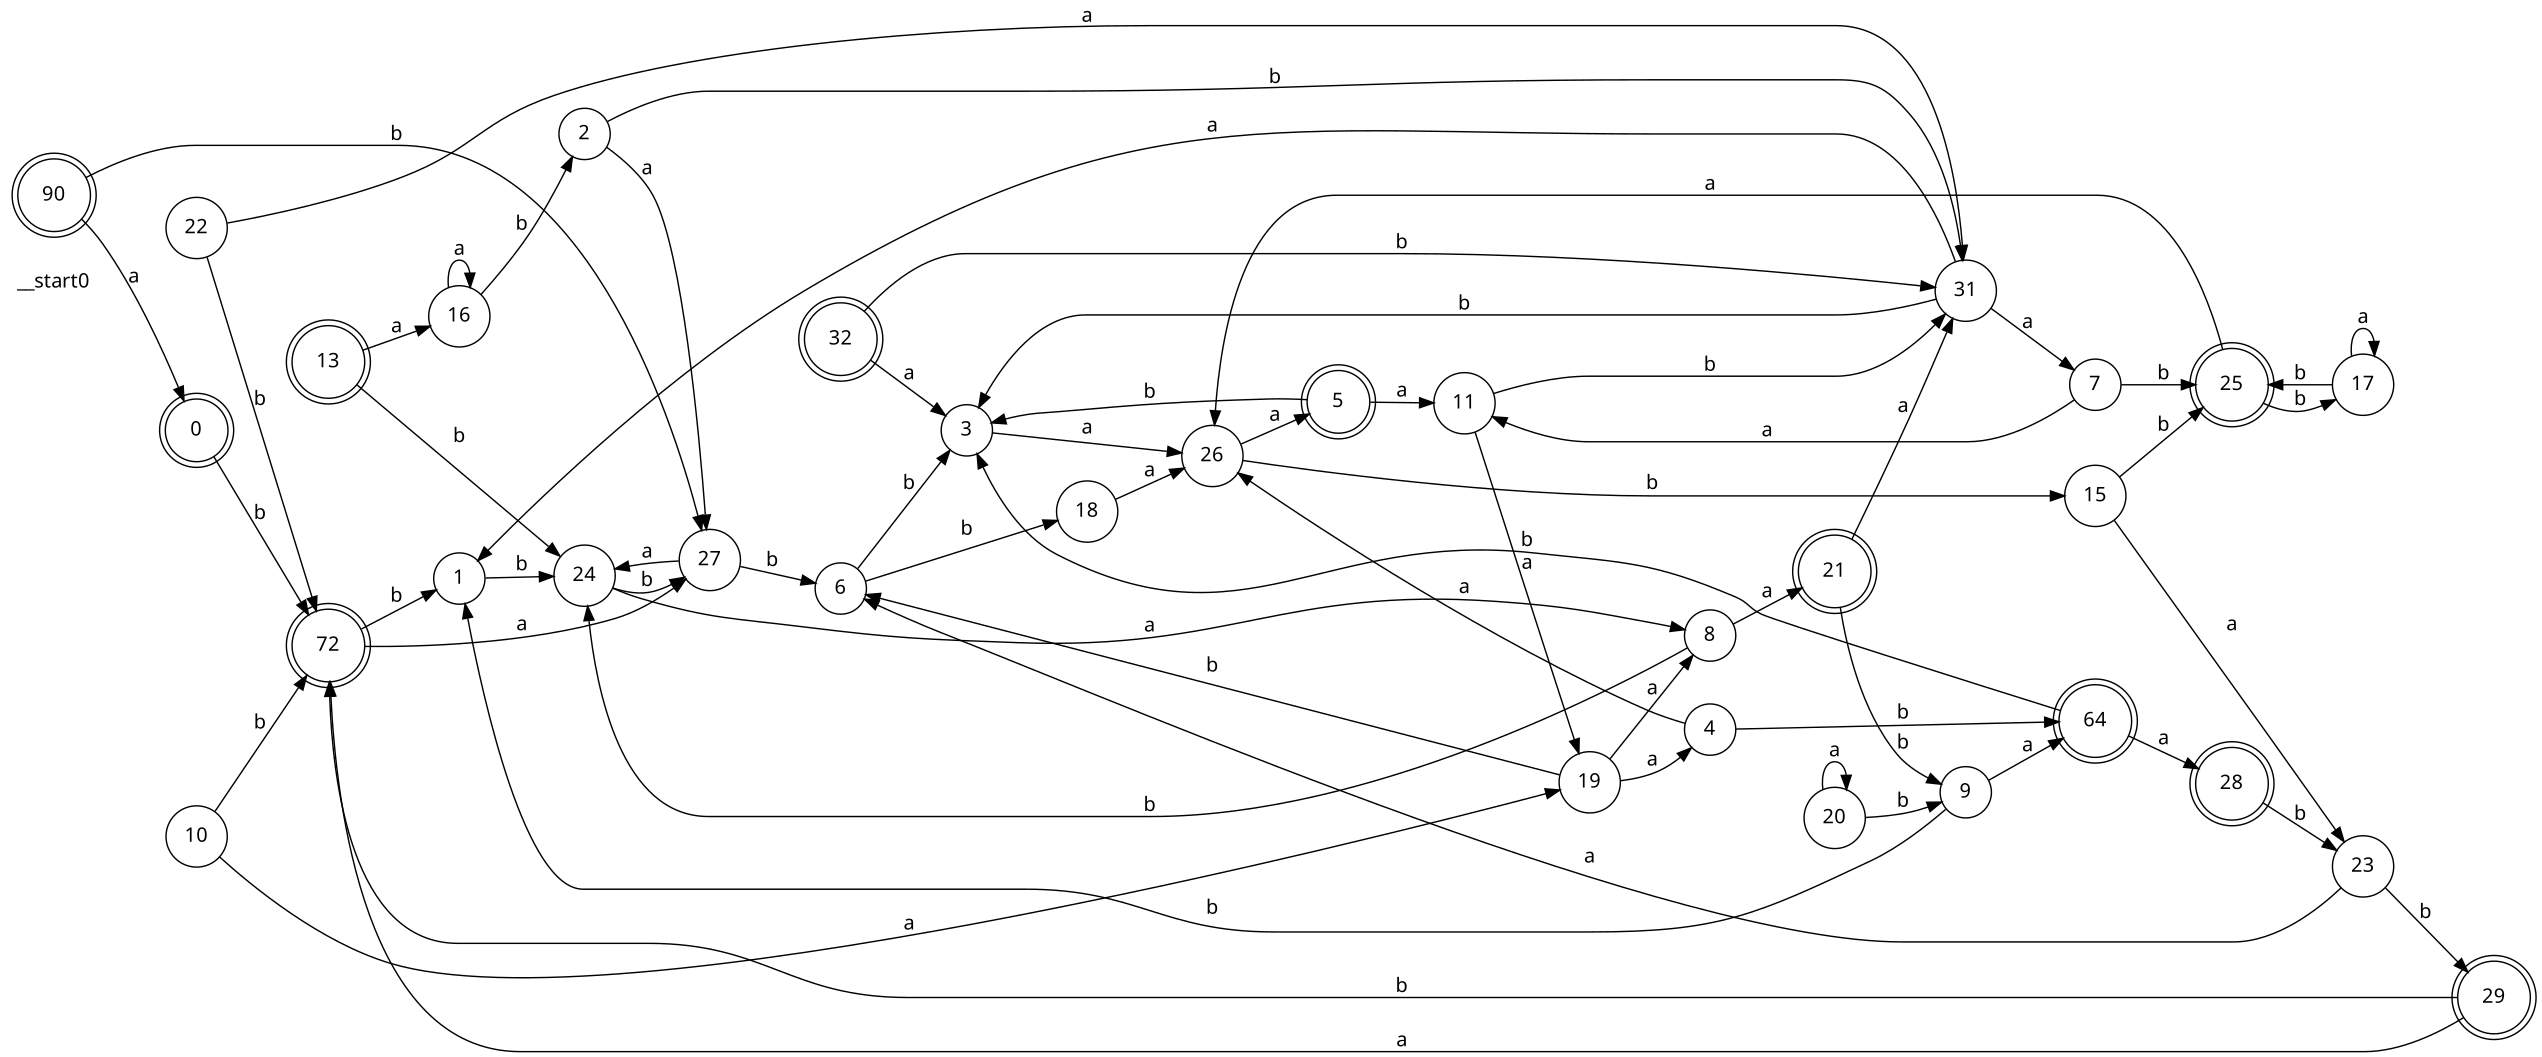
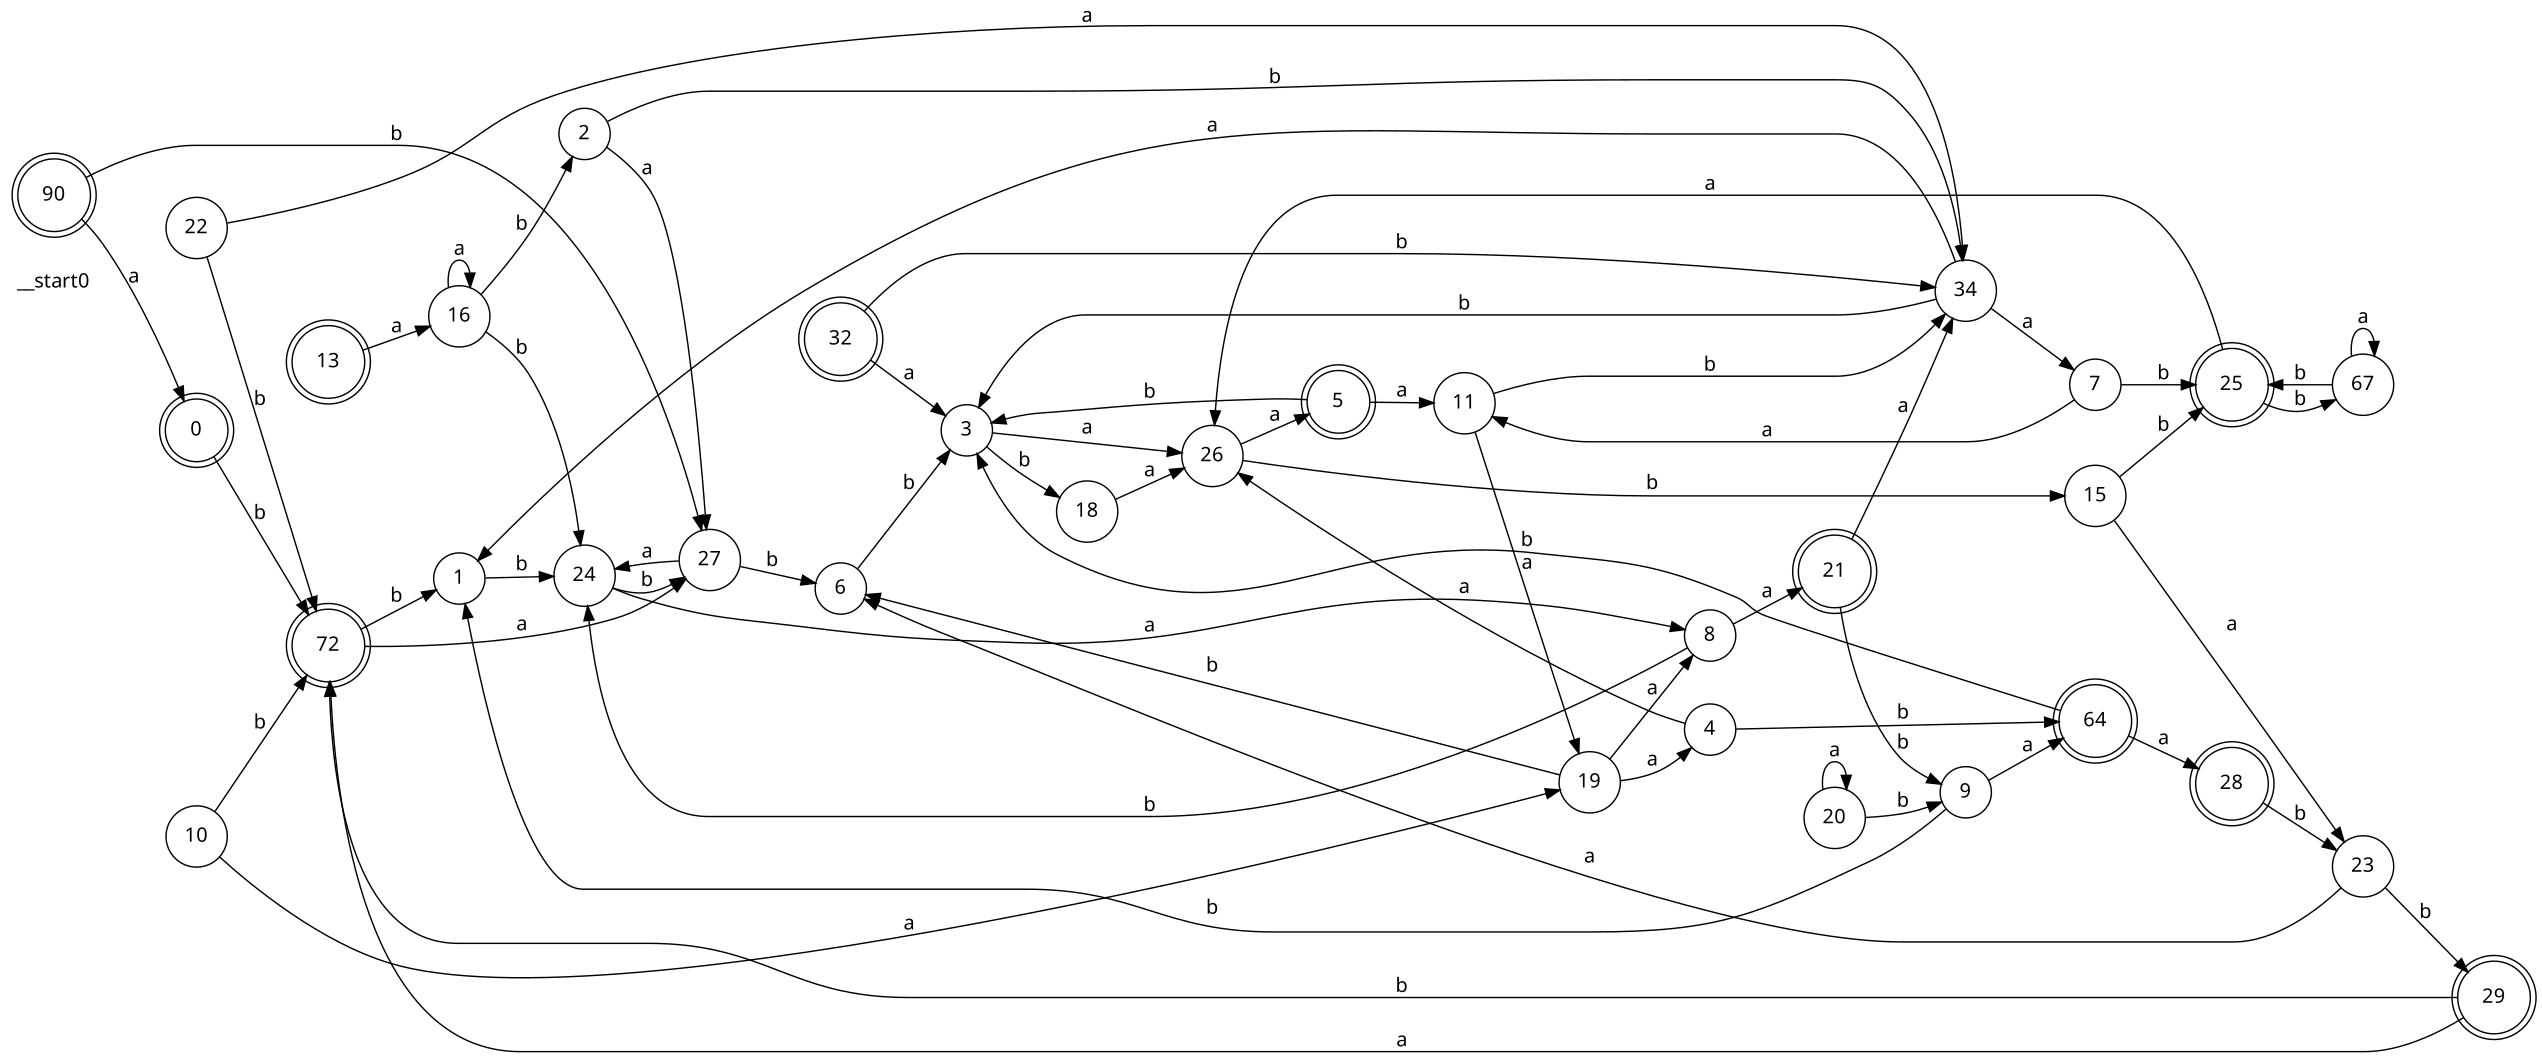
node "31": label "31" -> "34"
node "17": label "17" -> "67"
edge "13" -> "24": now "16" -> "24"
edge "6" -> "18": now "3" -> "18"
